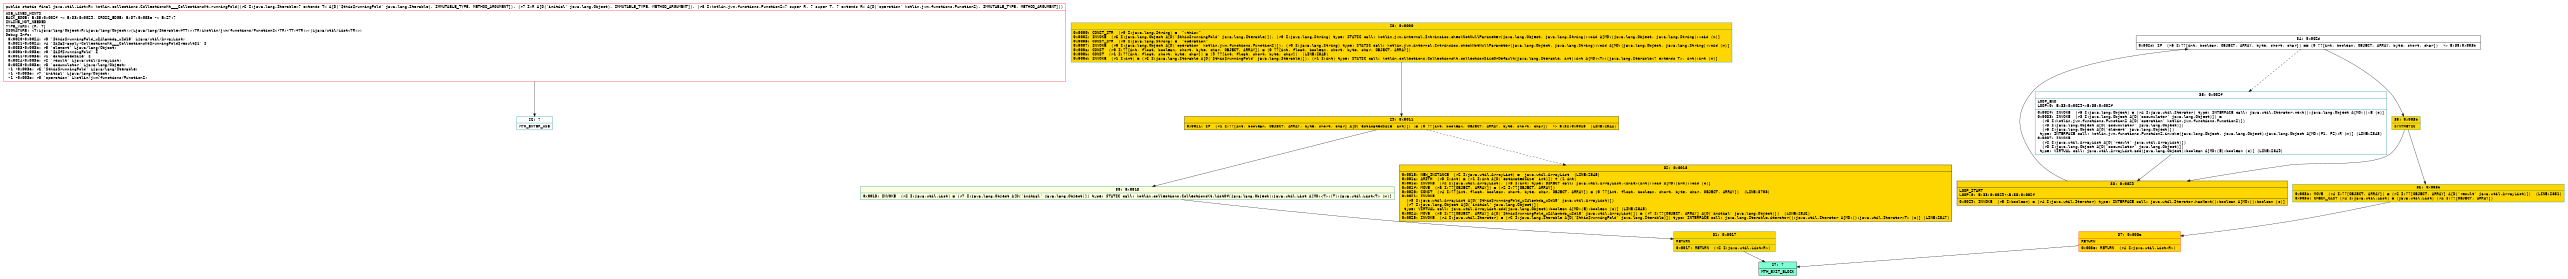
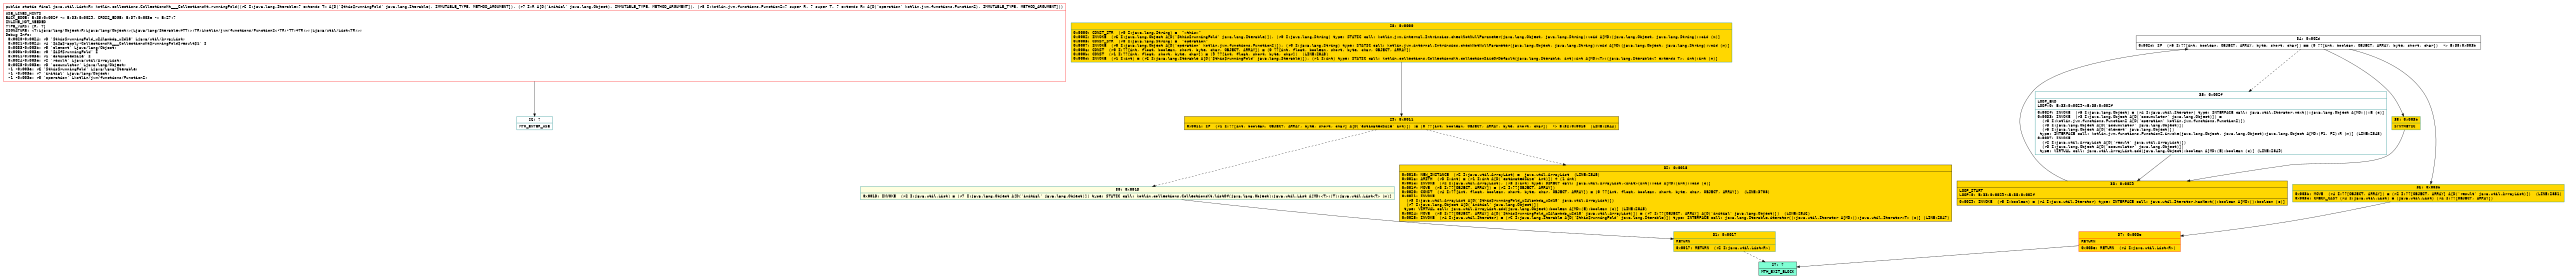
edge "38: 0x003b" -> "36: 0x003b": now "34: 0x002d" -> "36: 0x003b"
edge "29: 0x0011" -> "30: 0x0013": style solid -> dashed
edge "31: 0x0017" -> "27: ?": style solid -> dashed
